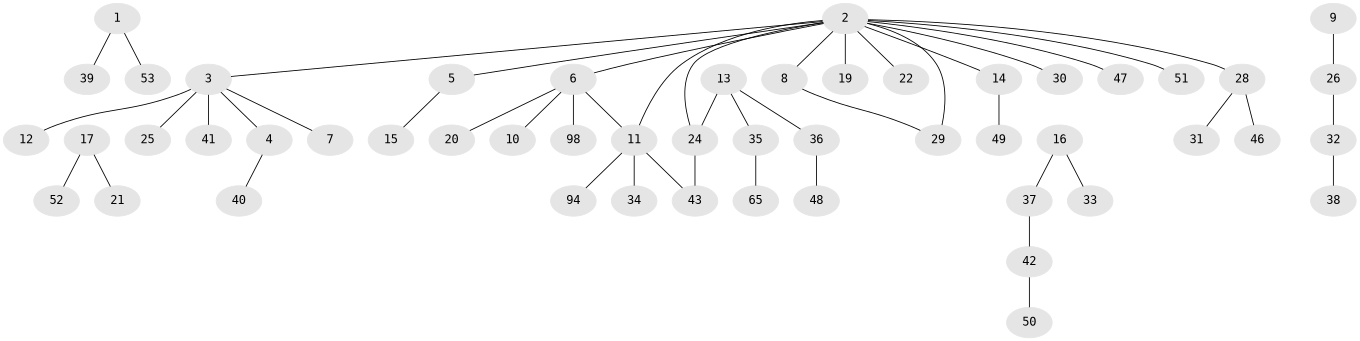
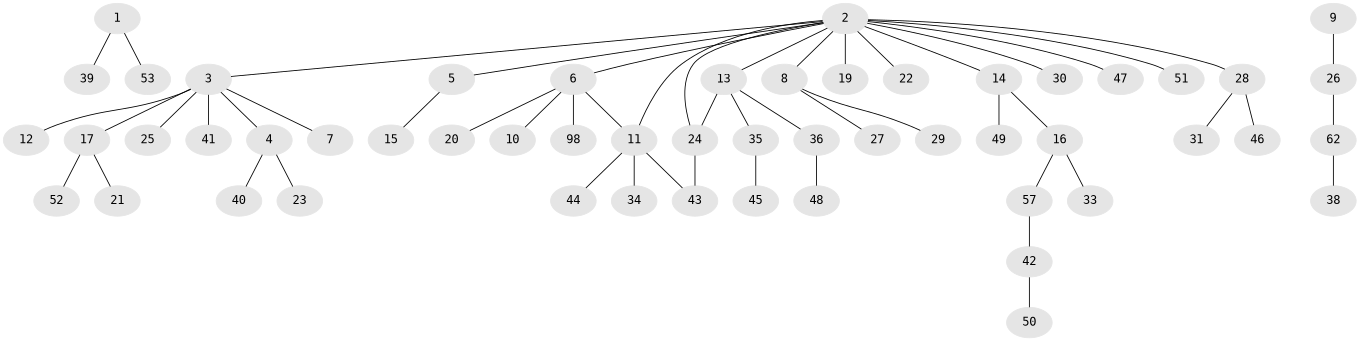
edge "2" -- "29": now "2" -- "13"
edge "3" -- "17": added
edge "14" -- "16": added
node "27": added
node "32": label "32" -> "62"
node "23": added
node "94": label "94" -> "44"
node "65": label "65" -> "45"
node "37": label "37" -> "57"
